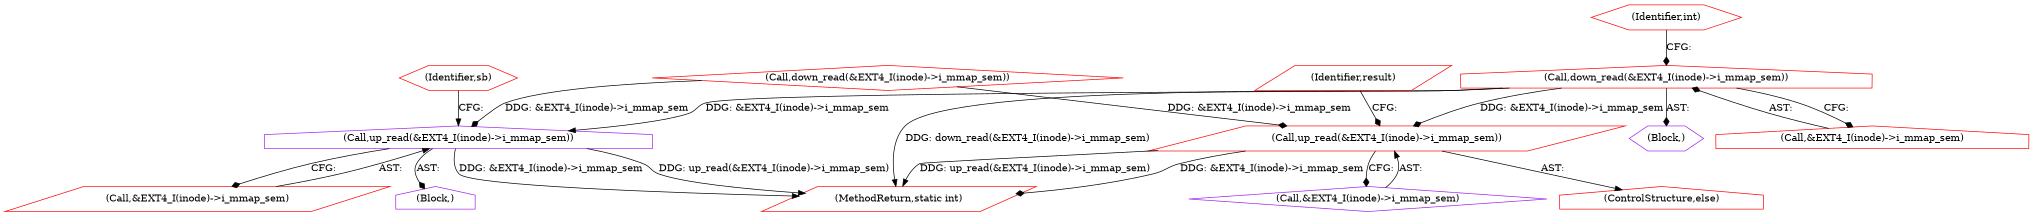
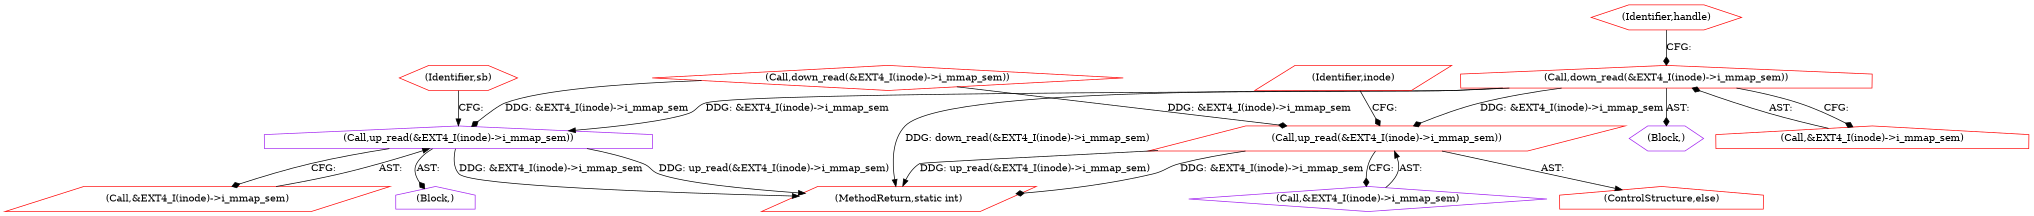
node "(Identifier,int)": label "(Identifier,int)" -> "(Identifier,handle)"
node "(Identifier,result)": label "(Identifier,result)" -> "(Identifier,inode)"
